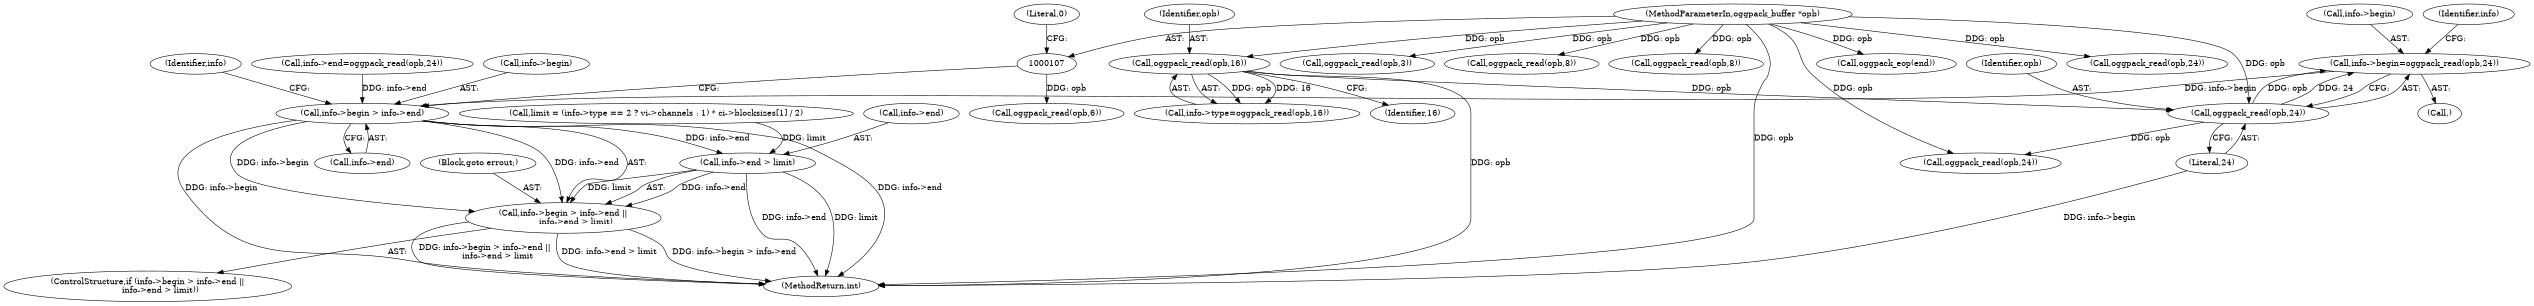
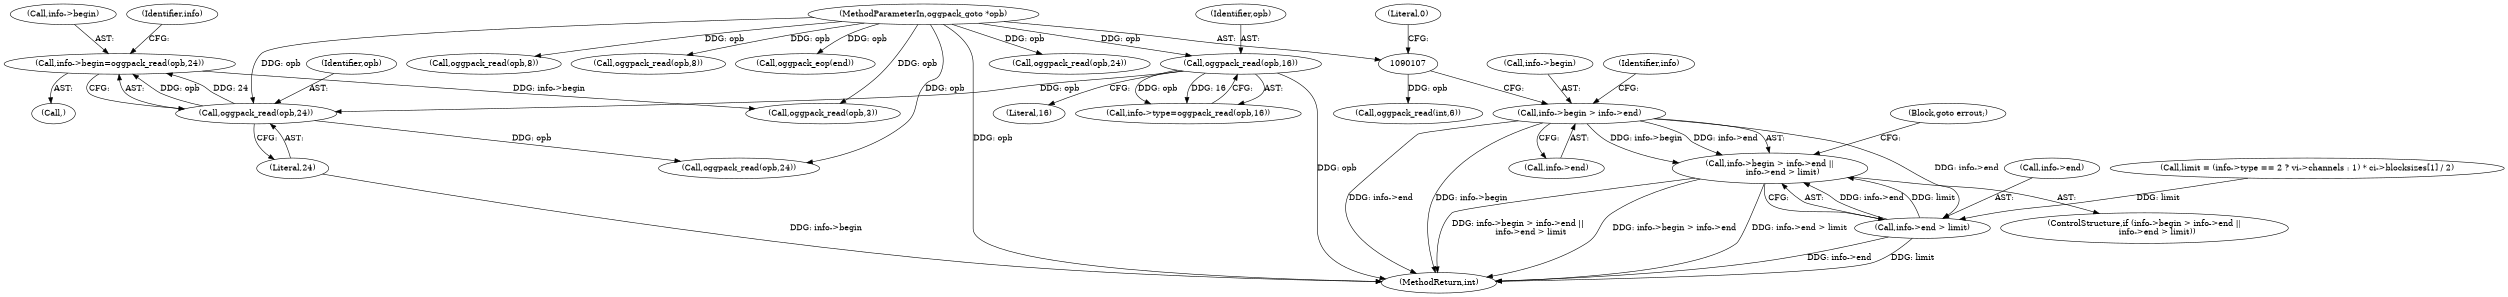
node "(MethodParameterIn,oggpack_buffer *opb)": label "(MethodParameterIn,oggpack_buffer *opb)" -> "(MethodParameterIn,oggpack_goto *opb)"
node "(Call,info->end=oggpack_read(opb,24))": removed
node "1000107": label "1000107" -> "1090107"
edge "(Call,info->type=oggpack_read(opb,16))" -> "(Call,oggpack_read(opb,16))": label "AST: " -> "CFG: "
edge "(Call,info->begin=oggpack_read(opb,24))" -> "(Call,info->begin > info->end)": now "(Call,info->begin=oggpack_read(opb,24))" -> "(Call,oggpack_read(opb,3))"
node "(Call,oggpack_read(opb,6))": label "(Call,oggpack_read(opb,6))" -> "(Call,oggpack_read(int,6))"
node "(Identifier,16)": label "(Identifier,16)" -> "(Literal,16)"
edge "(Block,goto errout;)" -> "(Call,info->begin > info->end || info->end > limit)": label "AST: " -> "CFG: "
edge "(Call,info->begin > info->end || info->end > limit)" -> "(Call,info->end > limit)": added, label "CFG:"
